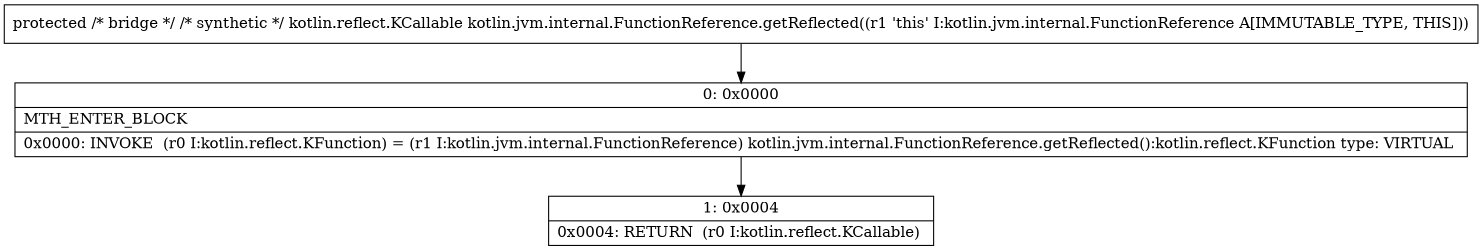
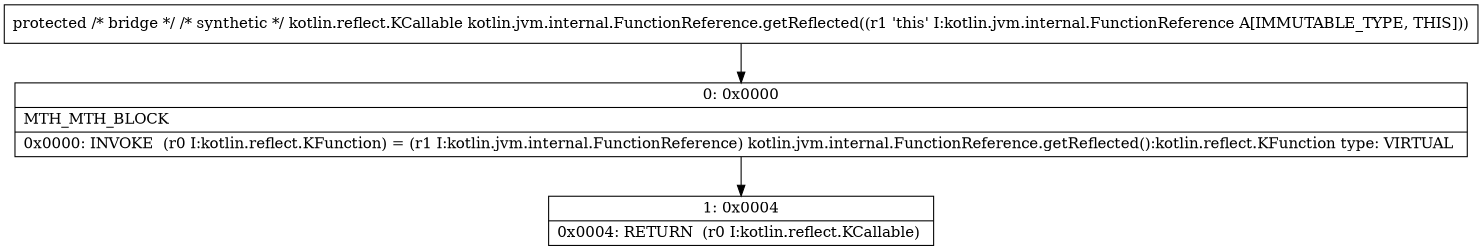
node "0: 0x0000": text "MTH_ENTER_BLOCK" -> "MTH_MTH_BLOCK"
